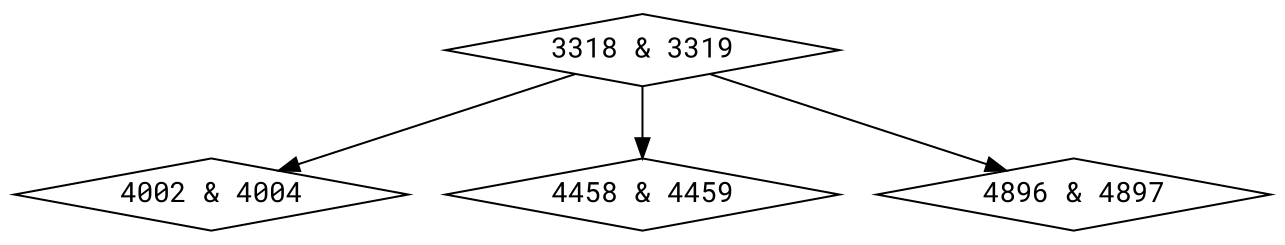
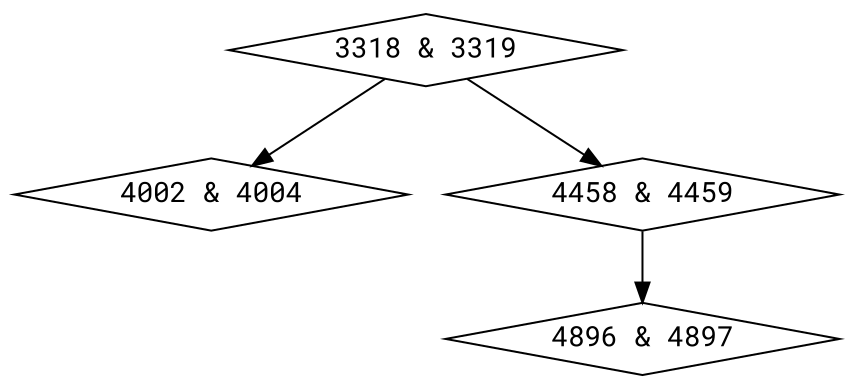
edge "3318 & 3319" -> "4896 & 4897": now "4458 & 4459" -> "4896 & 4897"
